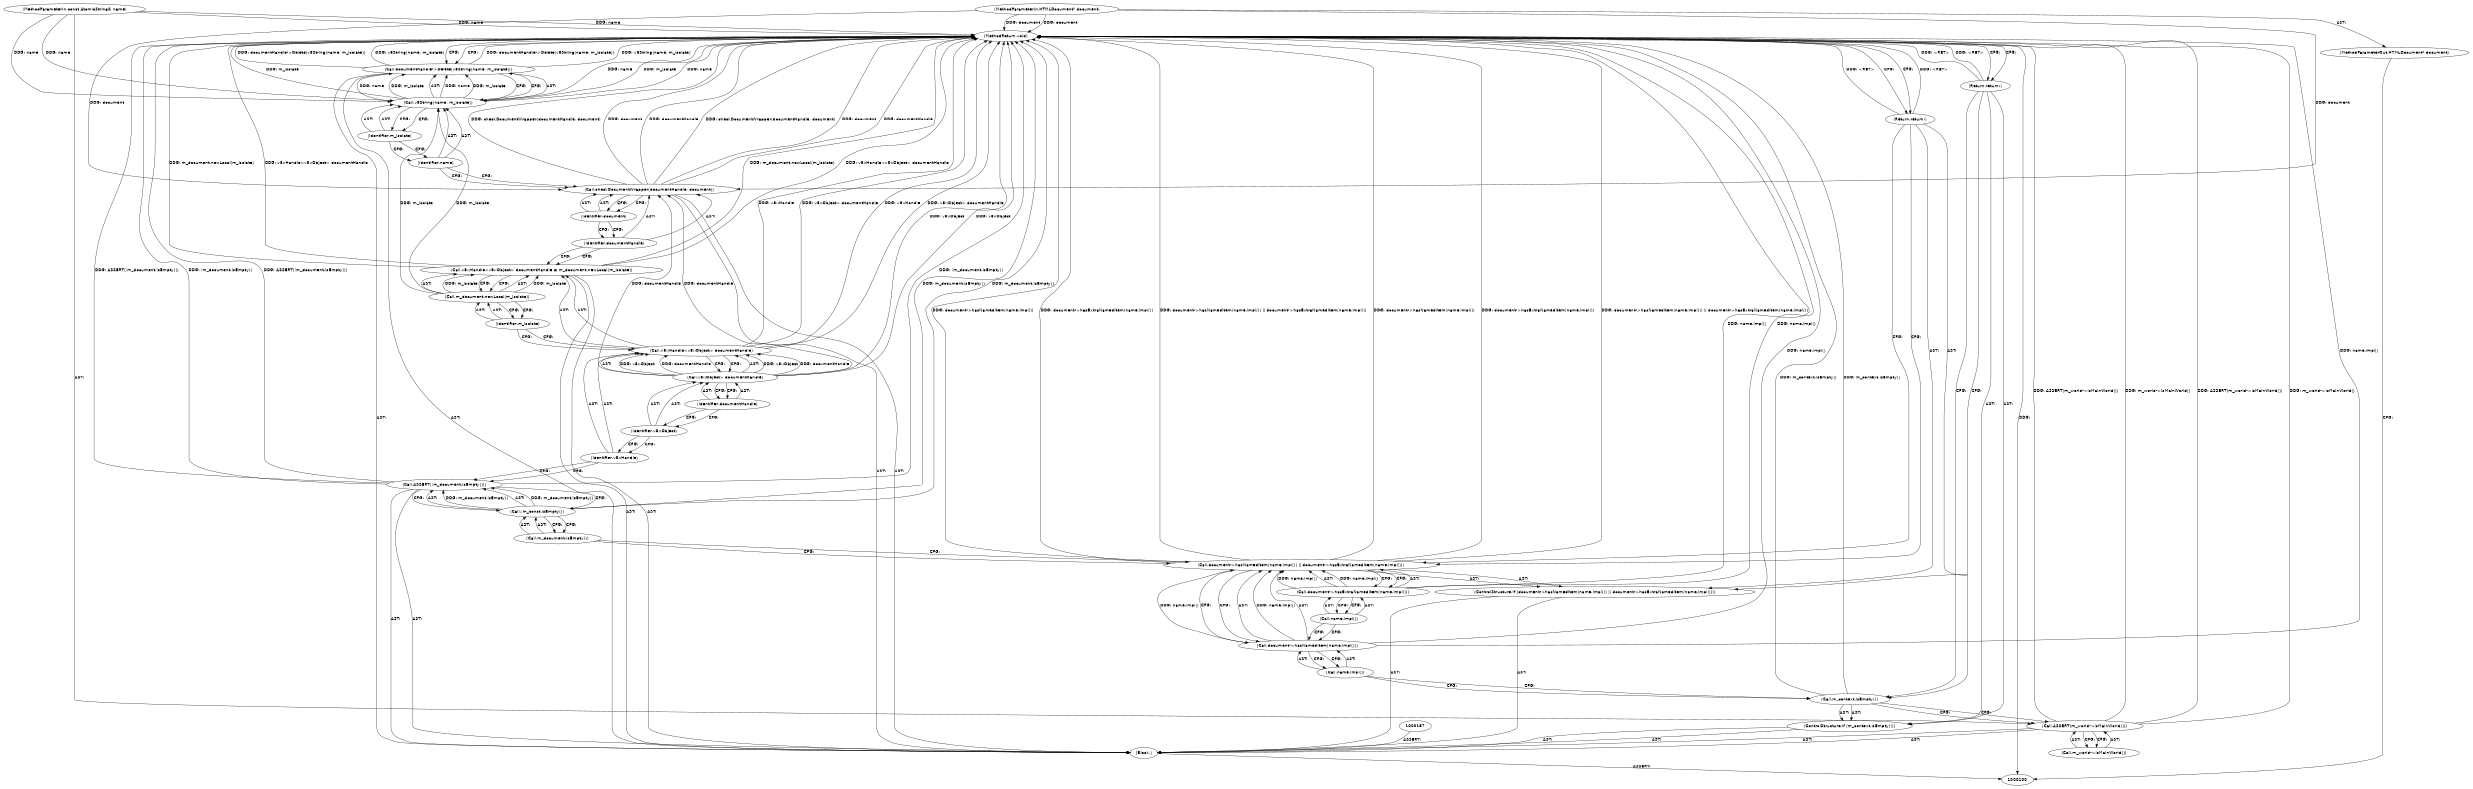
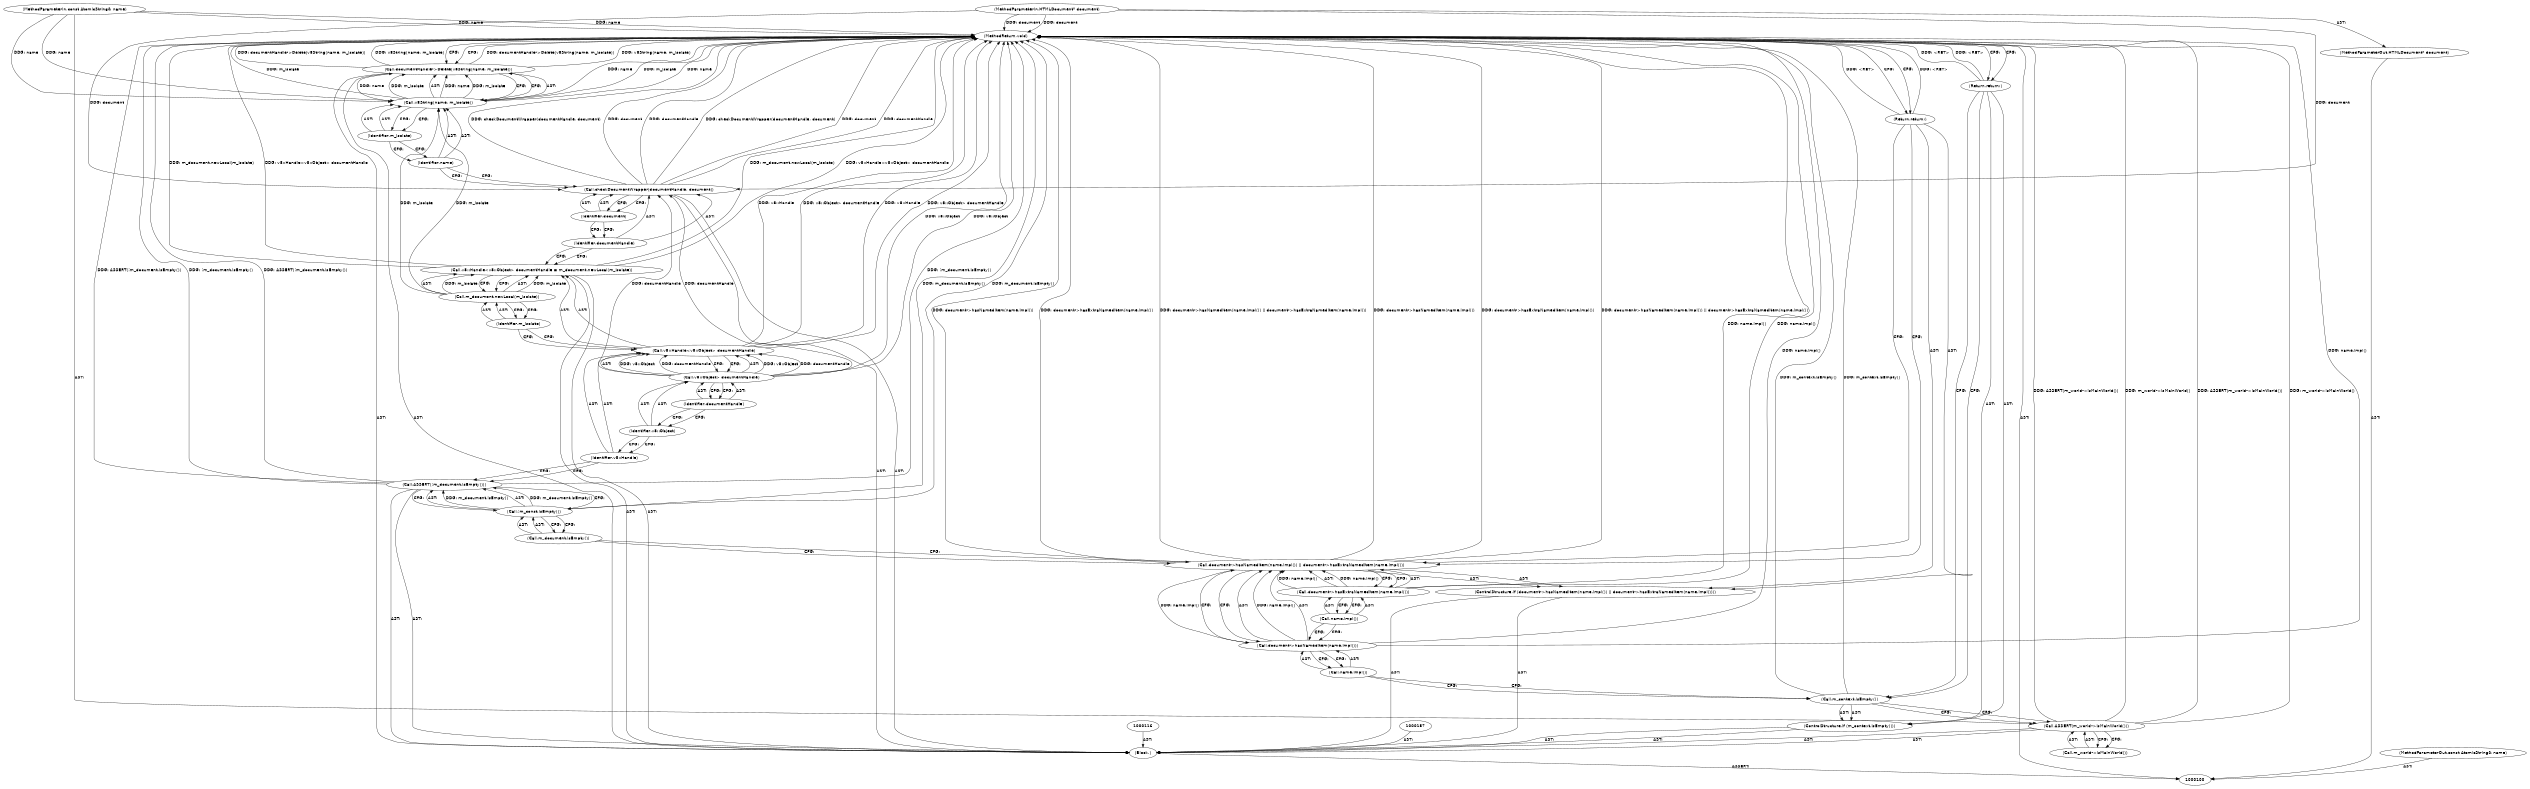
edge "(MethodReturn,void)" -> "1000100": label "DDG: " -> "AST: "
edge "(MethodParameterOut,HTMLDocument* document)" -> "1000100": label "CFG: " -> "AST: "
node "1000116": added
edge "1000157" -> "(Block,)": label "ASSERT: " -> "AST: "
node "(MethodParameterOut,const AtomicString& name)": added
